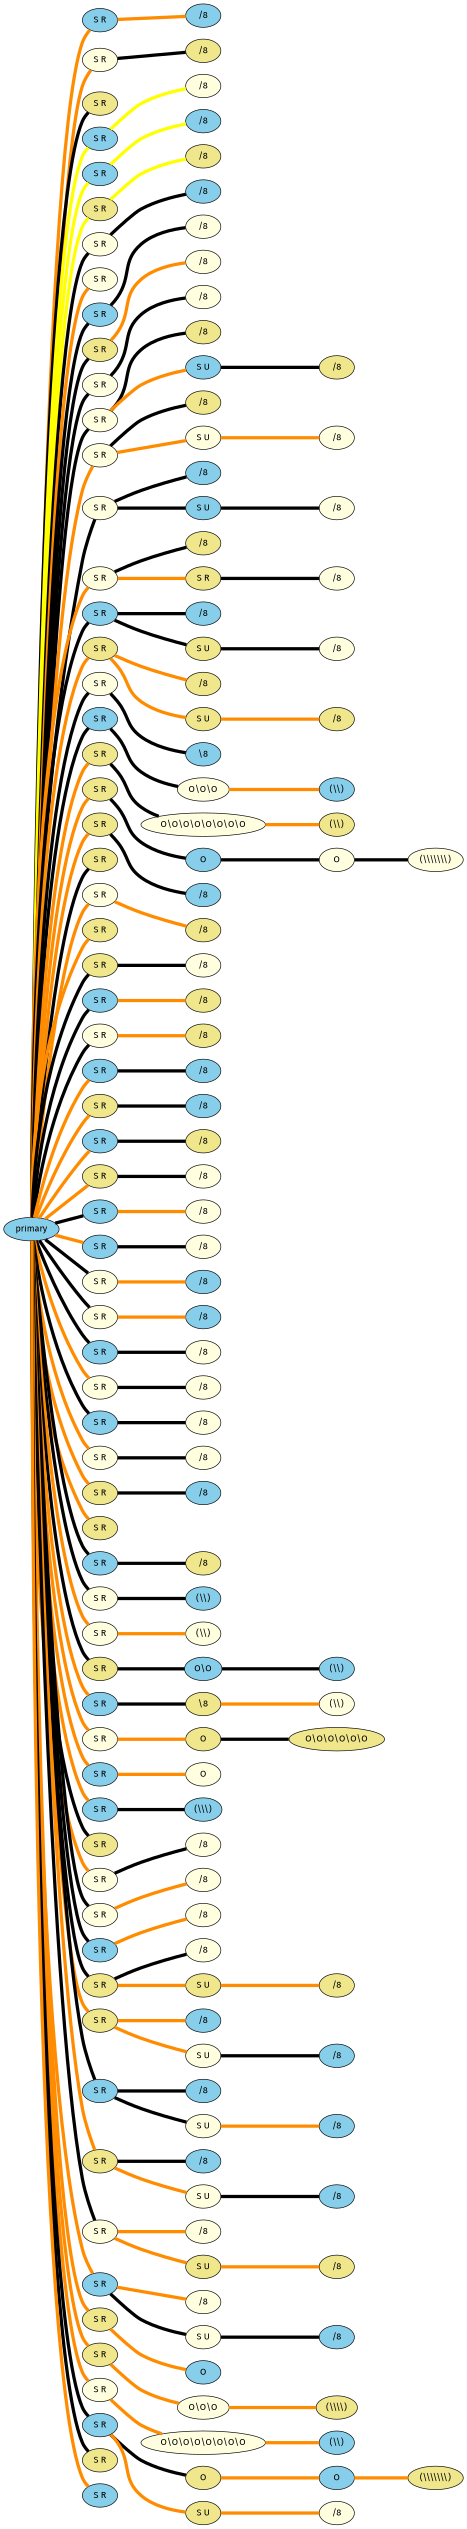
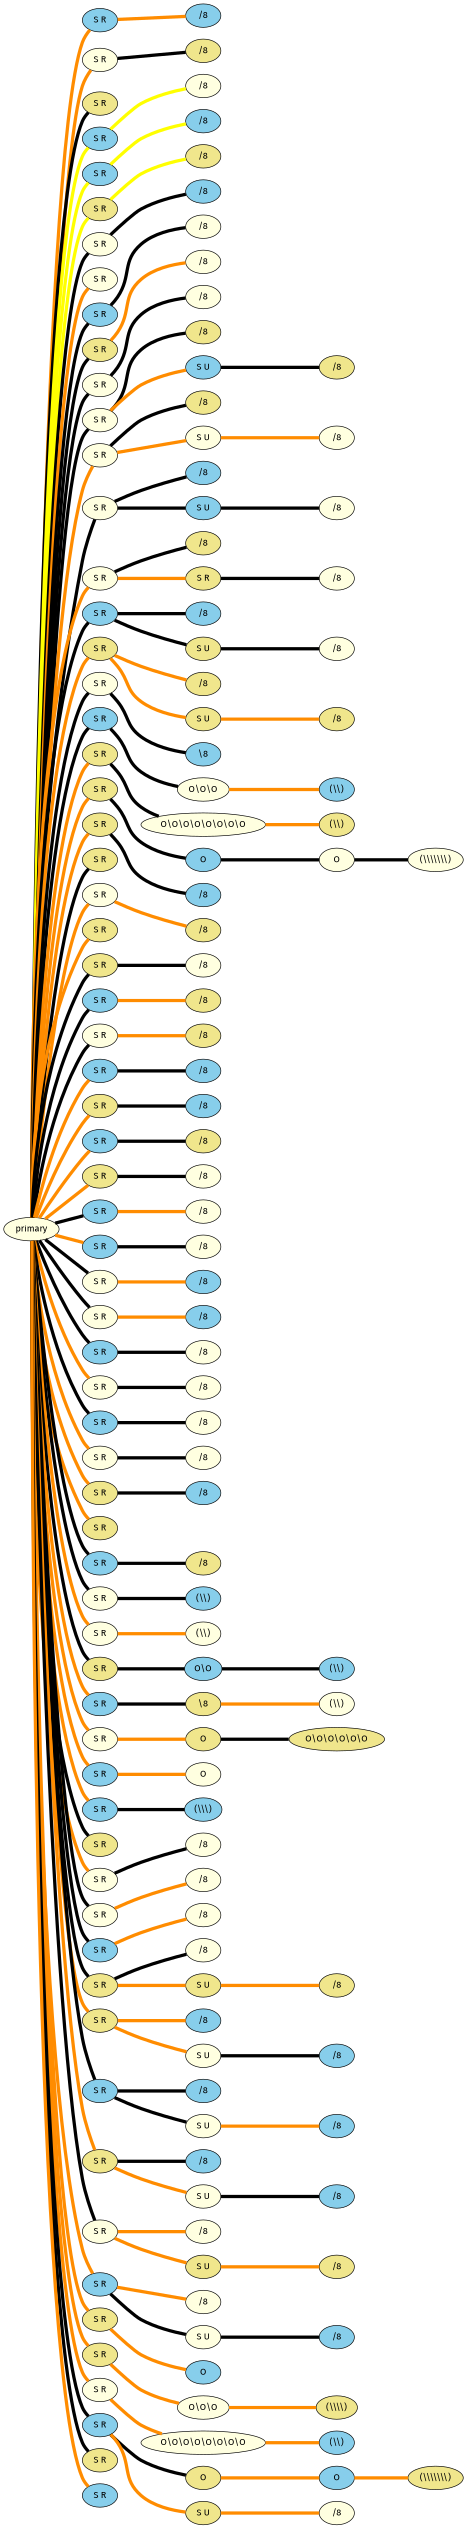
node "primary": fillcolor skyblue -> lightyellow
